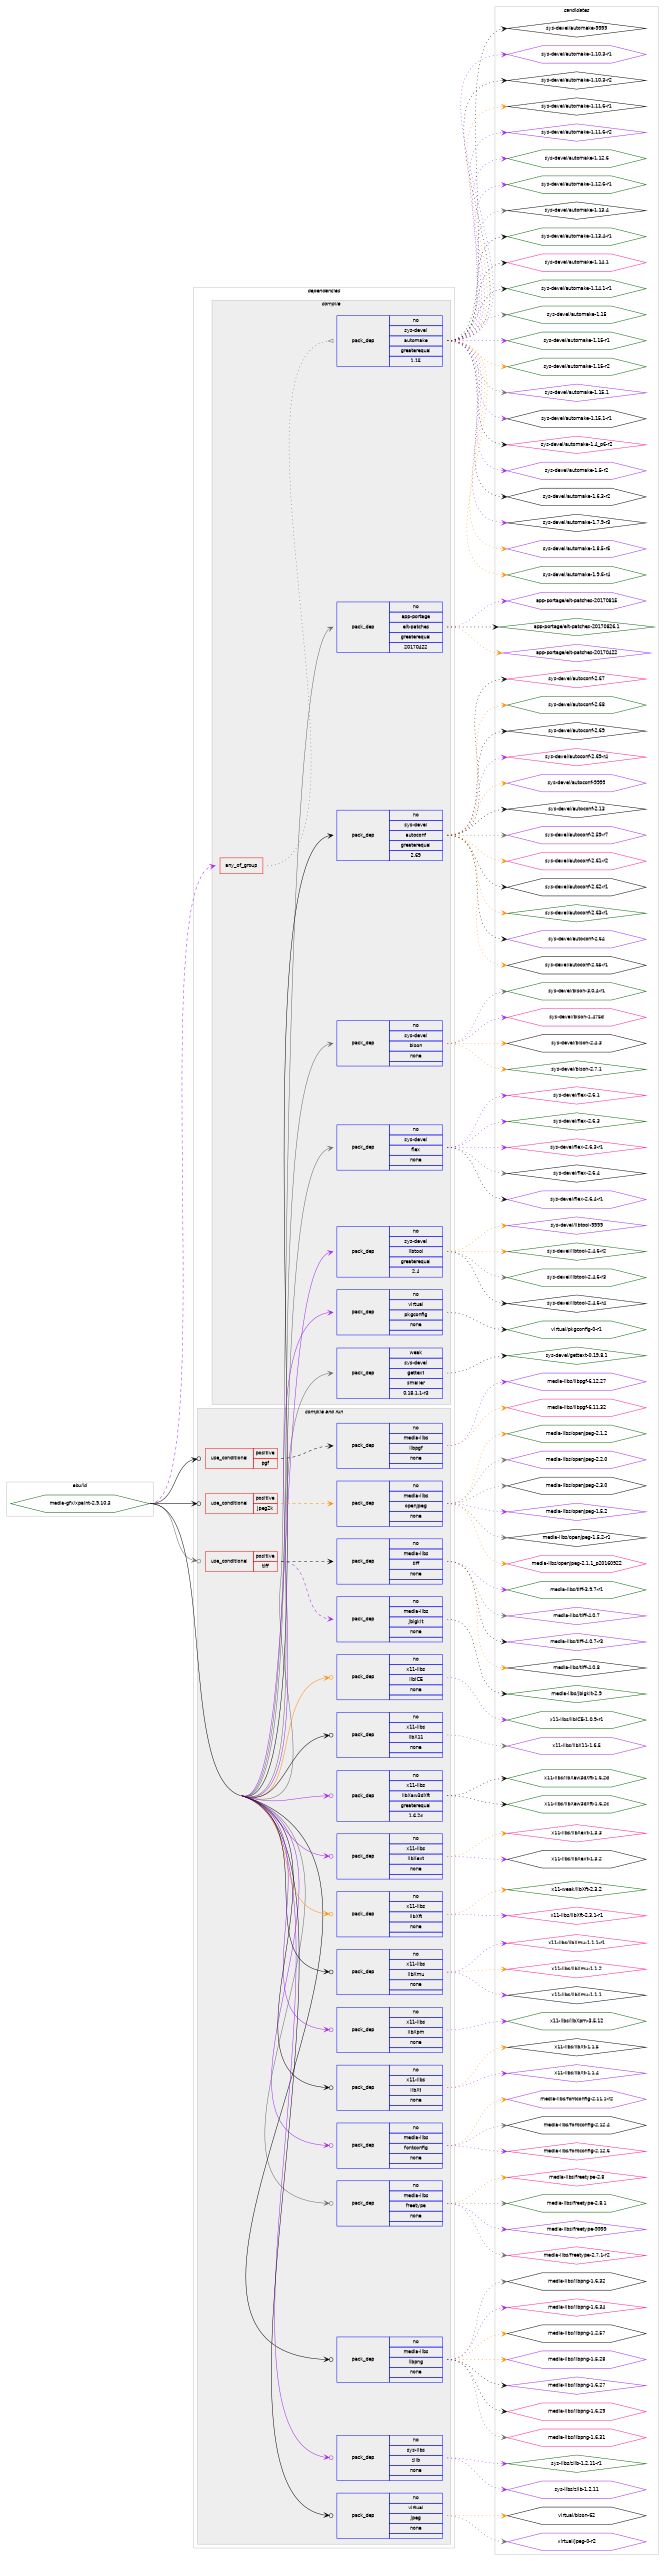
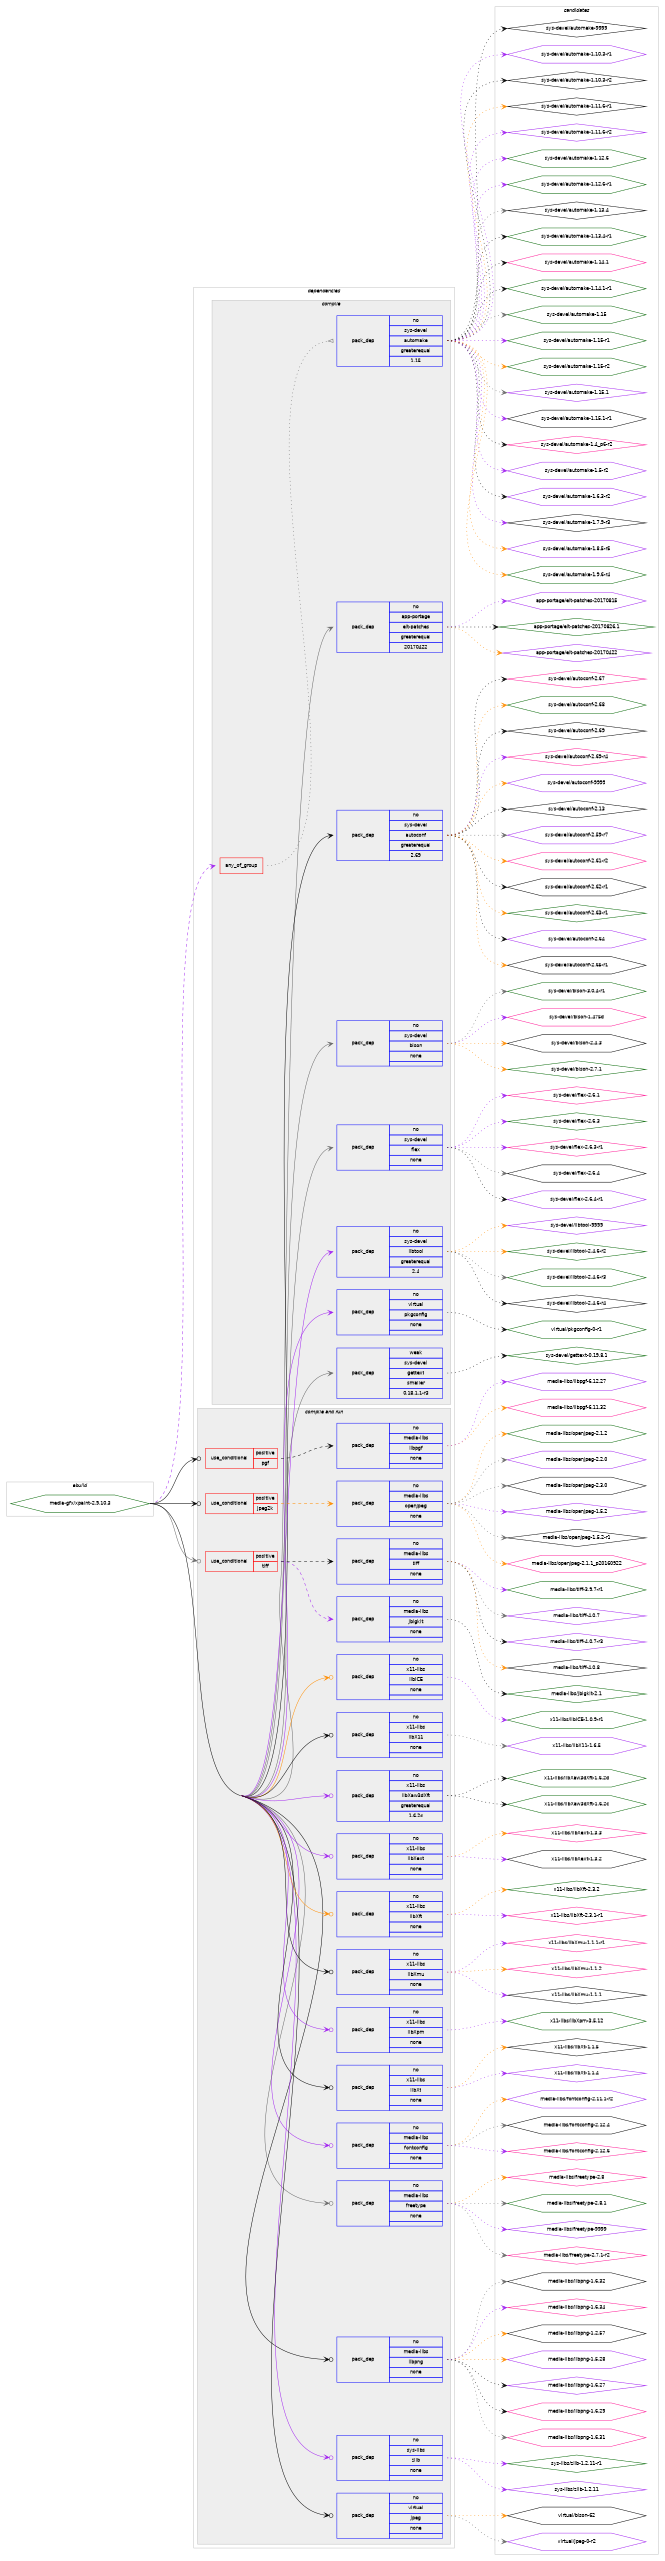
node "sys-devel/automake-1.6.3-r2": color black -> purple
node "sys-devel/flex-2.6.4": shape diamond -> hexagon
node "media-libs/jbigkit-2.9": label "media-libs/jbigkit-2.9" -> "media-libs/jbigkit-2.1"
node "x11-weak/libXft-2.3.2": label "x11-weak/libXft-2.3.2" -> "x11-libs/libXft-2.3.2"
node "sys-libs/zlib-1.2.11": shape hexagon -> diamond
